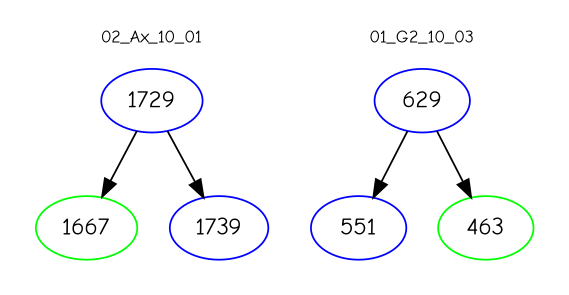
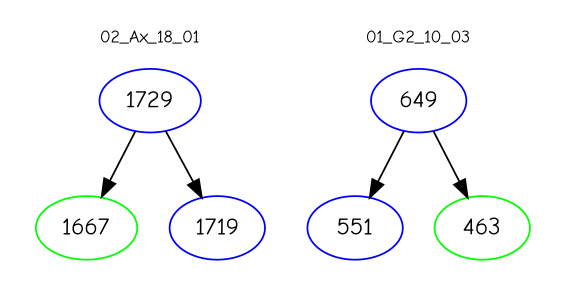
cluster "02_Ax_10_01": label "02_Ax_10_01" -> "02_Ax_18_01"
node "629": label "629" -> "649"
node "1739": label "1739" -> "1719"
